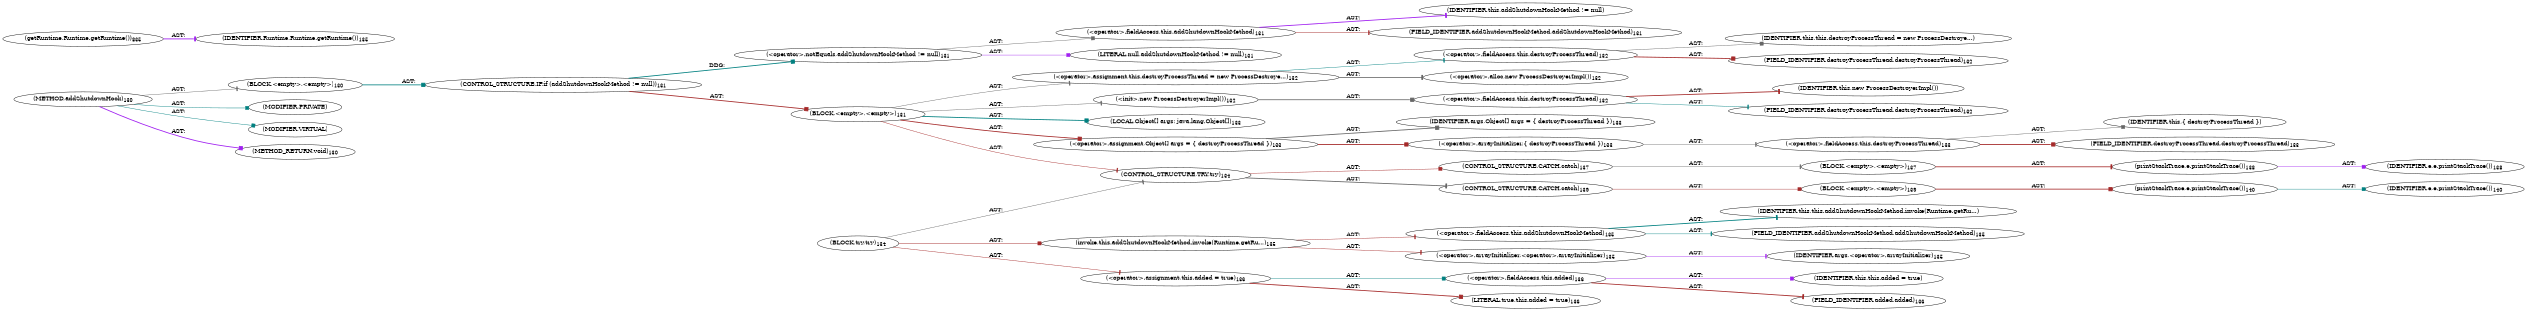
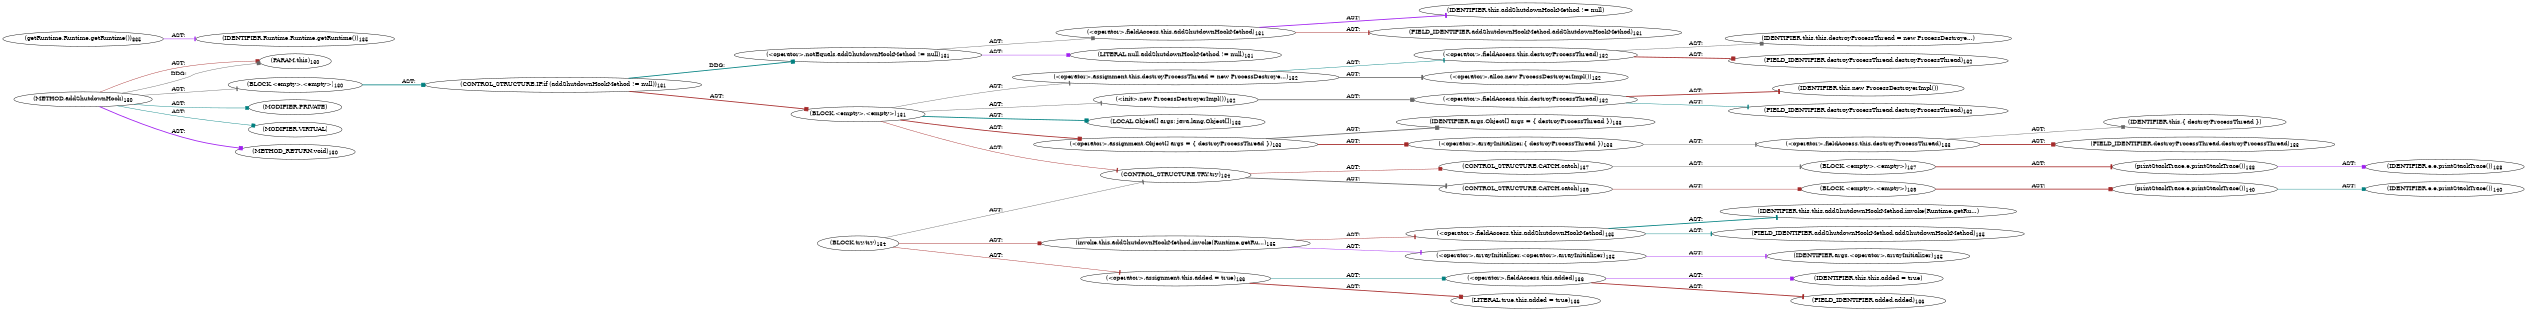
edge "(getRuntime,Runtime.getRuntime())" -> "(IDENTIFIER,Runtime,Runtime.getRuntime())": style bold -> solid
node "(PARAM,this)": added
edge "(invoke,this.addShutdownHookMethod.invoke(Runtime.getRu...)" -> "(<operator>.arrayInitializer,<operator>.arrayInitializer)": color brown -> purple
